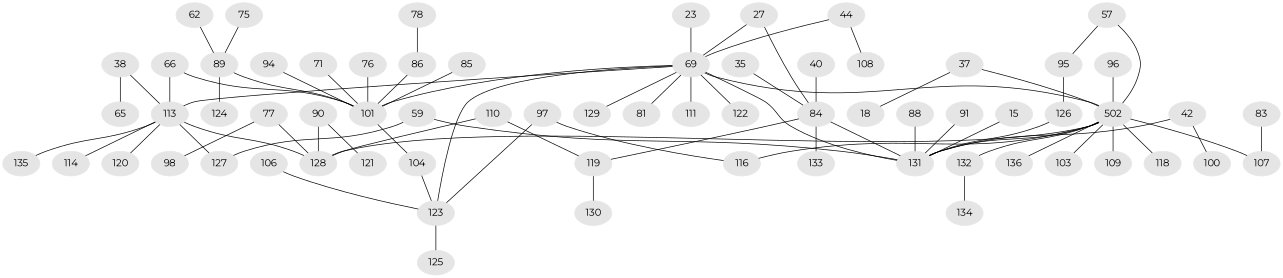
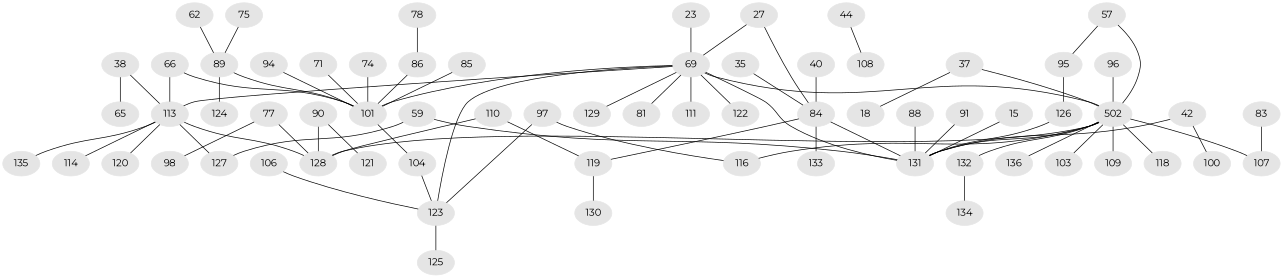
edge "44" -- "69": removed
node "76": label "76" -> "74"
